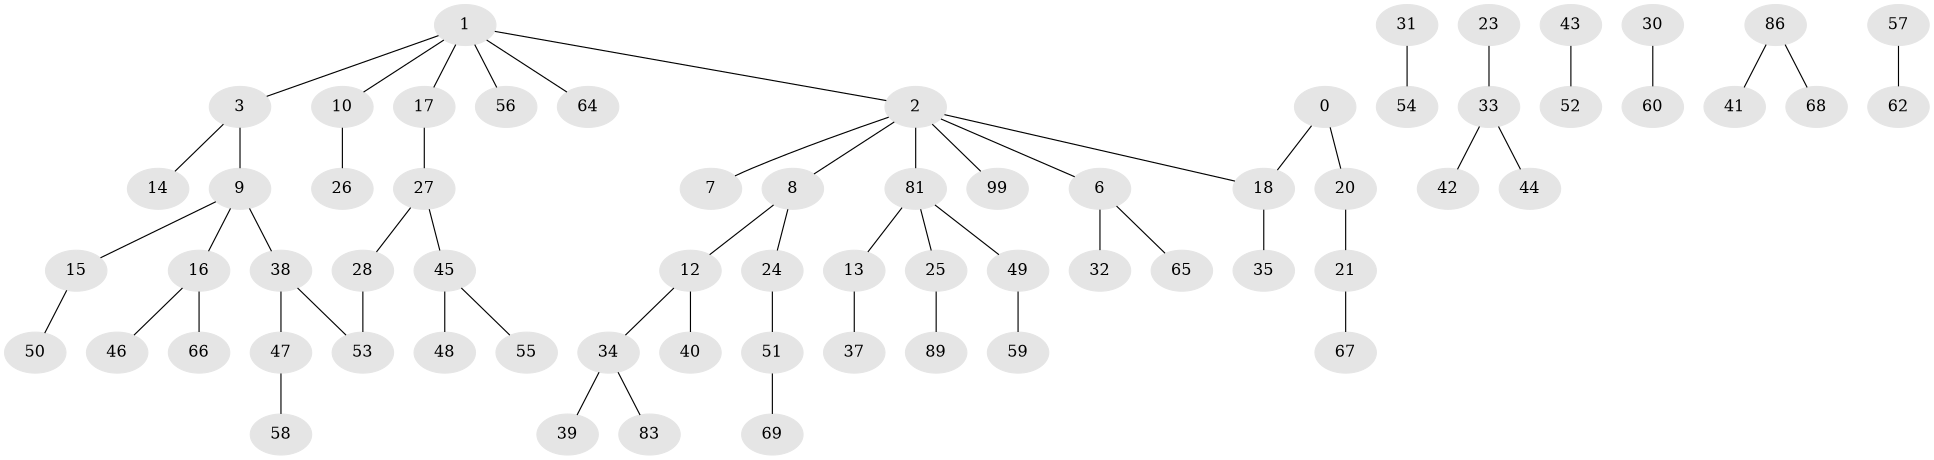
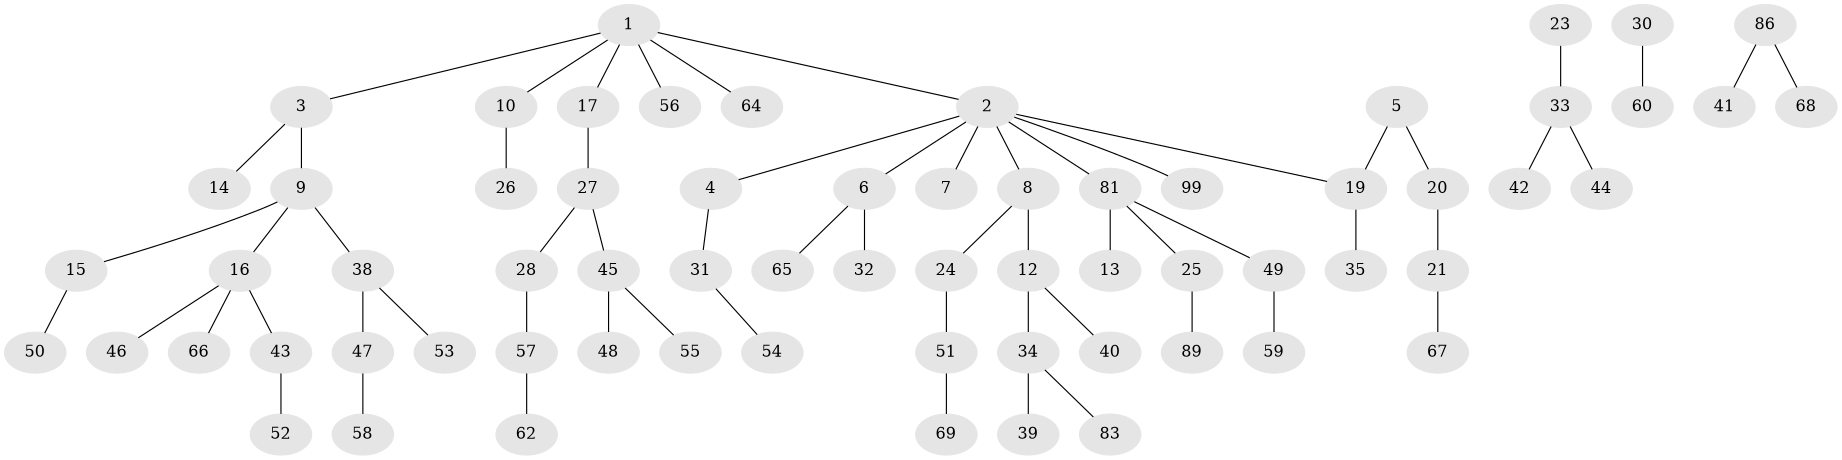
node "0": label "0" -> "5"
node "4": added
node "18": label "18" -> "19"
edge "16" -- "43": added
edge "28" -- "53": now "28" -- "57"
node "37": removed
